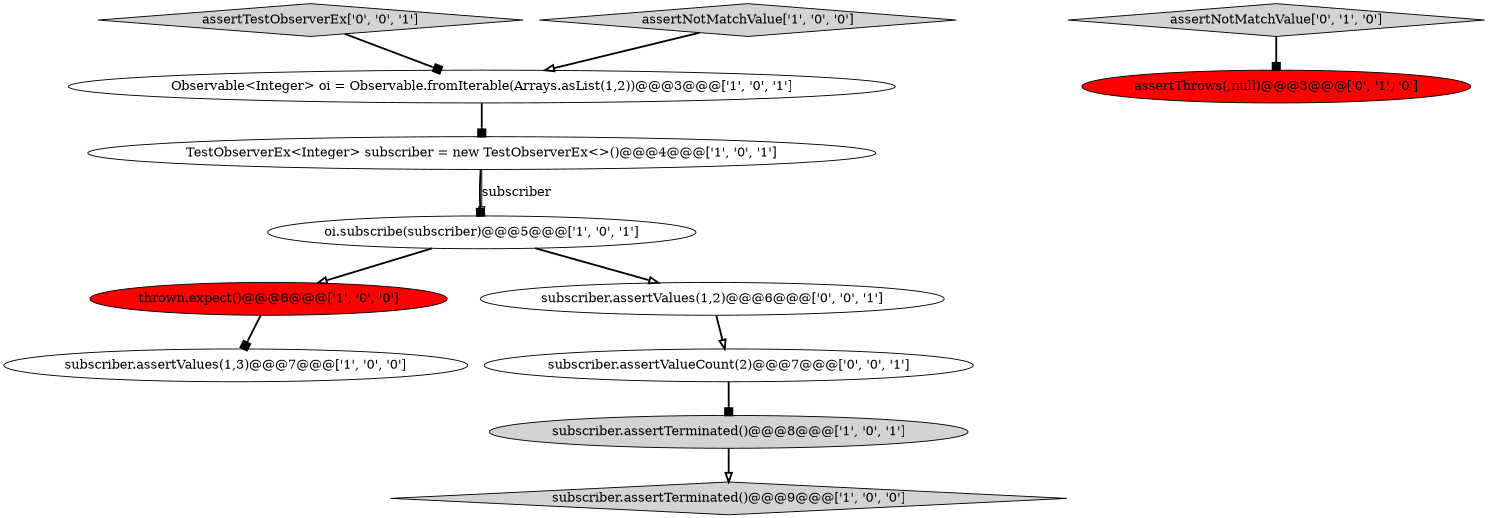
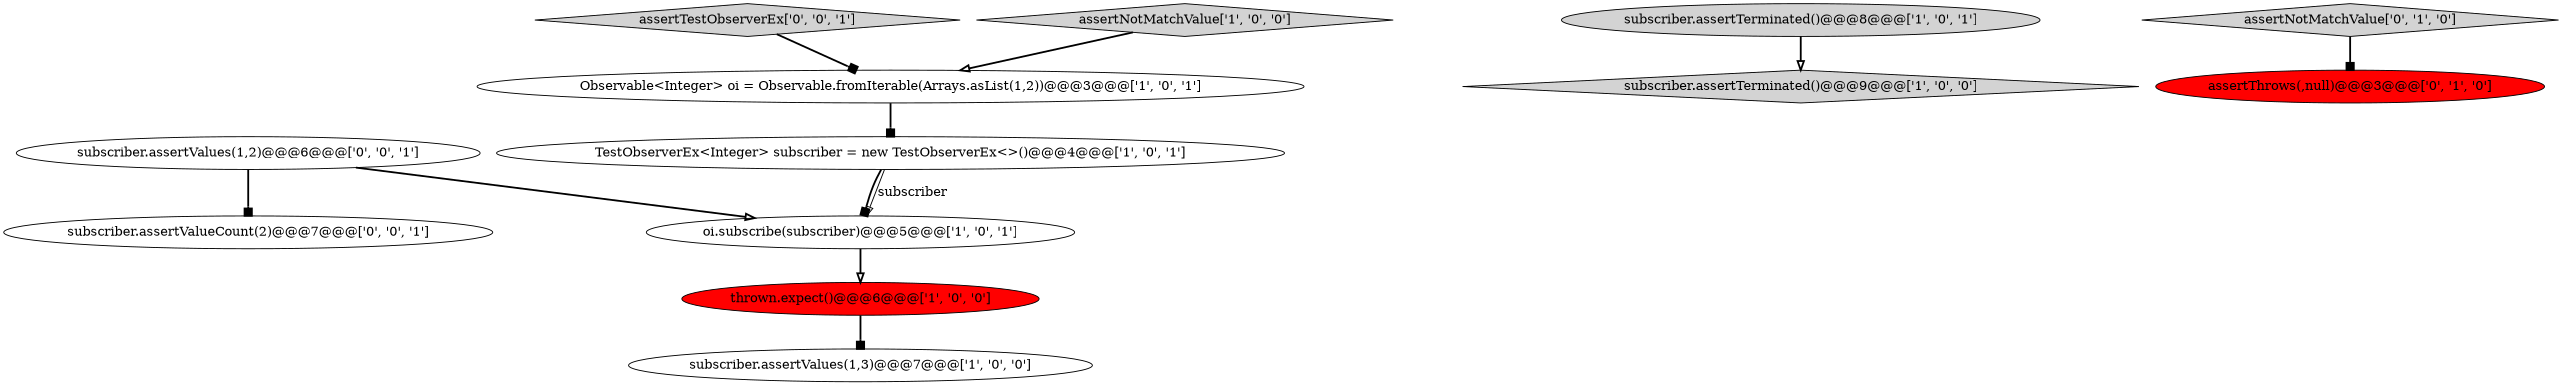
edge "oi.subscribe(subscriber)@@@5@@@['1', '0', '1']" -> "subscriber.assertValues(1,2)@@@6@@@['0', '0', '1']": reversed
edge "subscriber.assertValues(1,2)@@@6@@@['0', '0', '1']" -> "subscriber.assertValueCount(2)@@@7@@@['0', '0', '1']": arrowhead onormal -> box
edge "subscriber.assertValueCount(2)@@@7@@@['0', '0', '1']" -> "subscriber.assertTerminated()@@@8@@@['1', '0', '1']": removed
